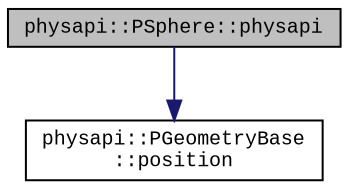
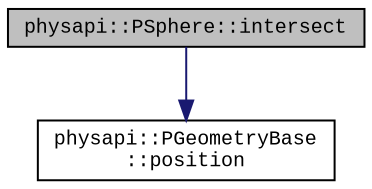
node "physapi::PSphere::physapi": label "physapi::PSphere::physapi" -> "physapi::PSphere::intersect"
